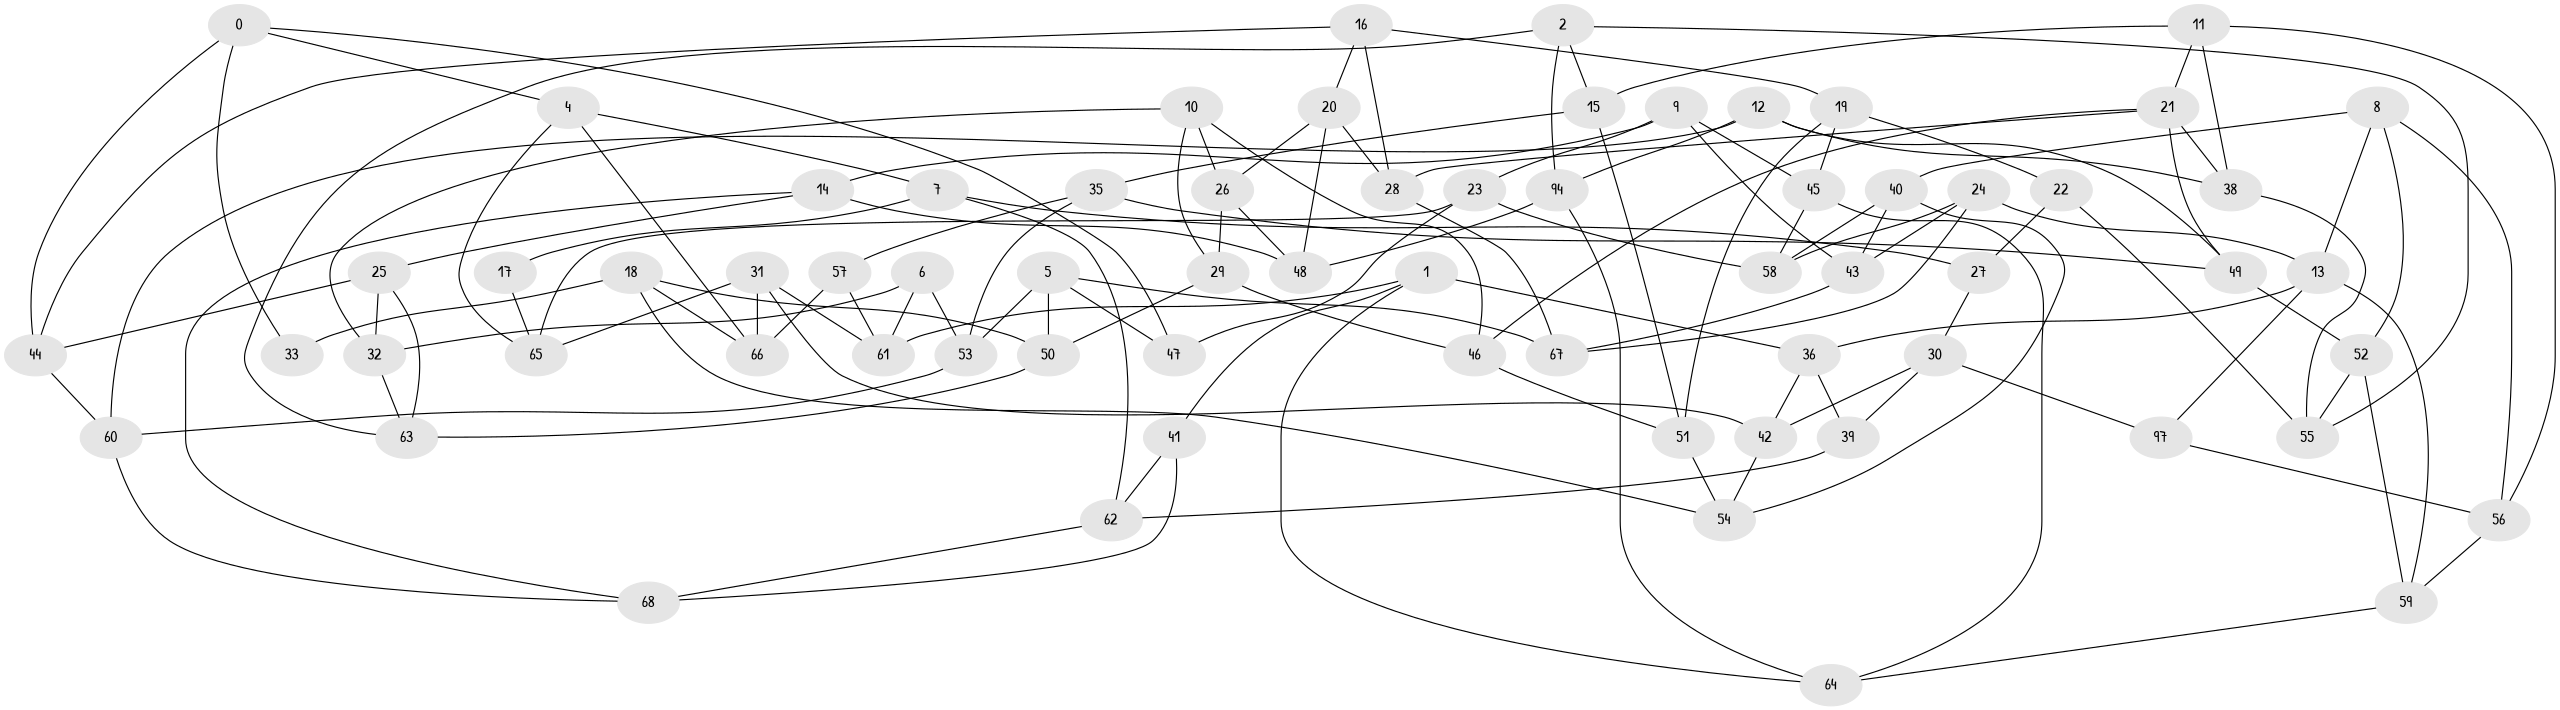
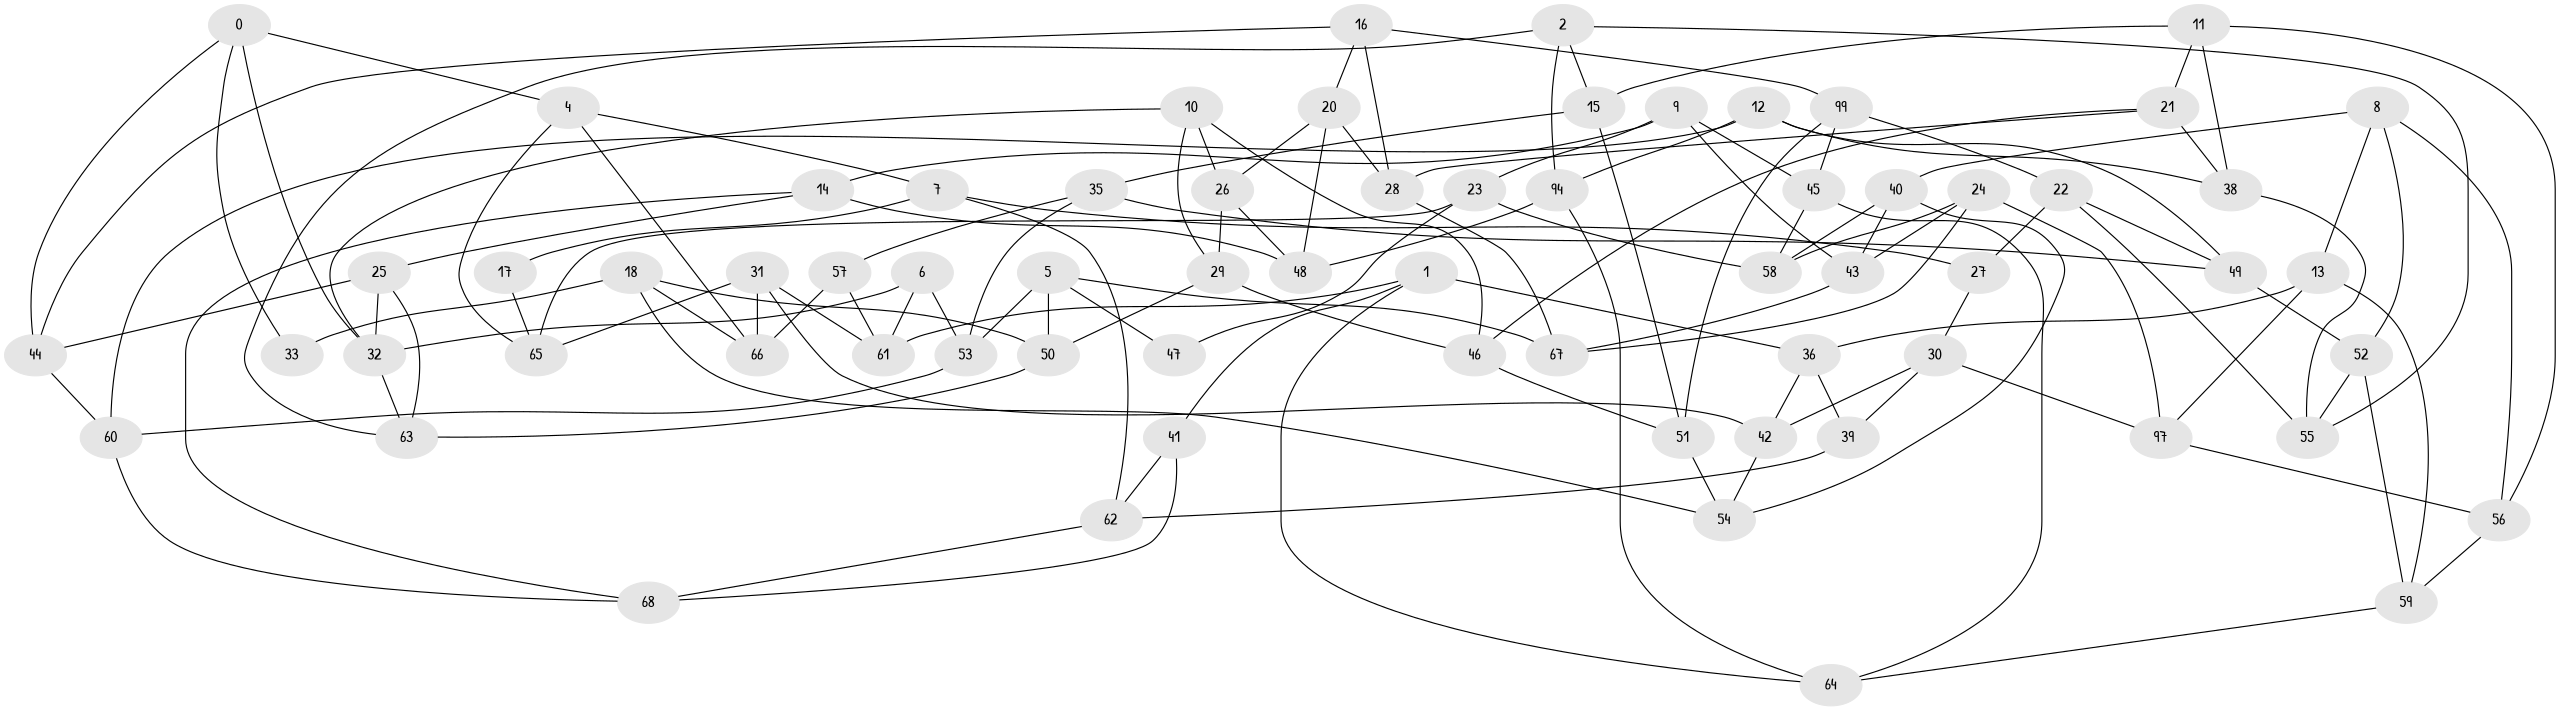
edge "0" -- "47": now "0" -- "32"
node "19": label "19" -> "99"
edge "21" -- "49": now "22" -- "49"
edge "24" -- "13": now "24" -- "97"
